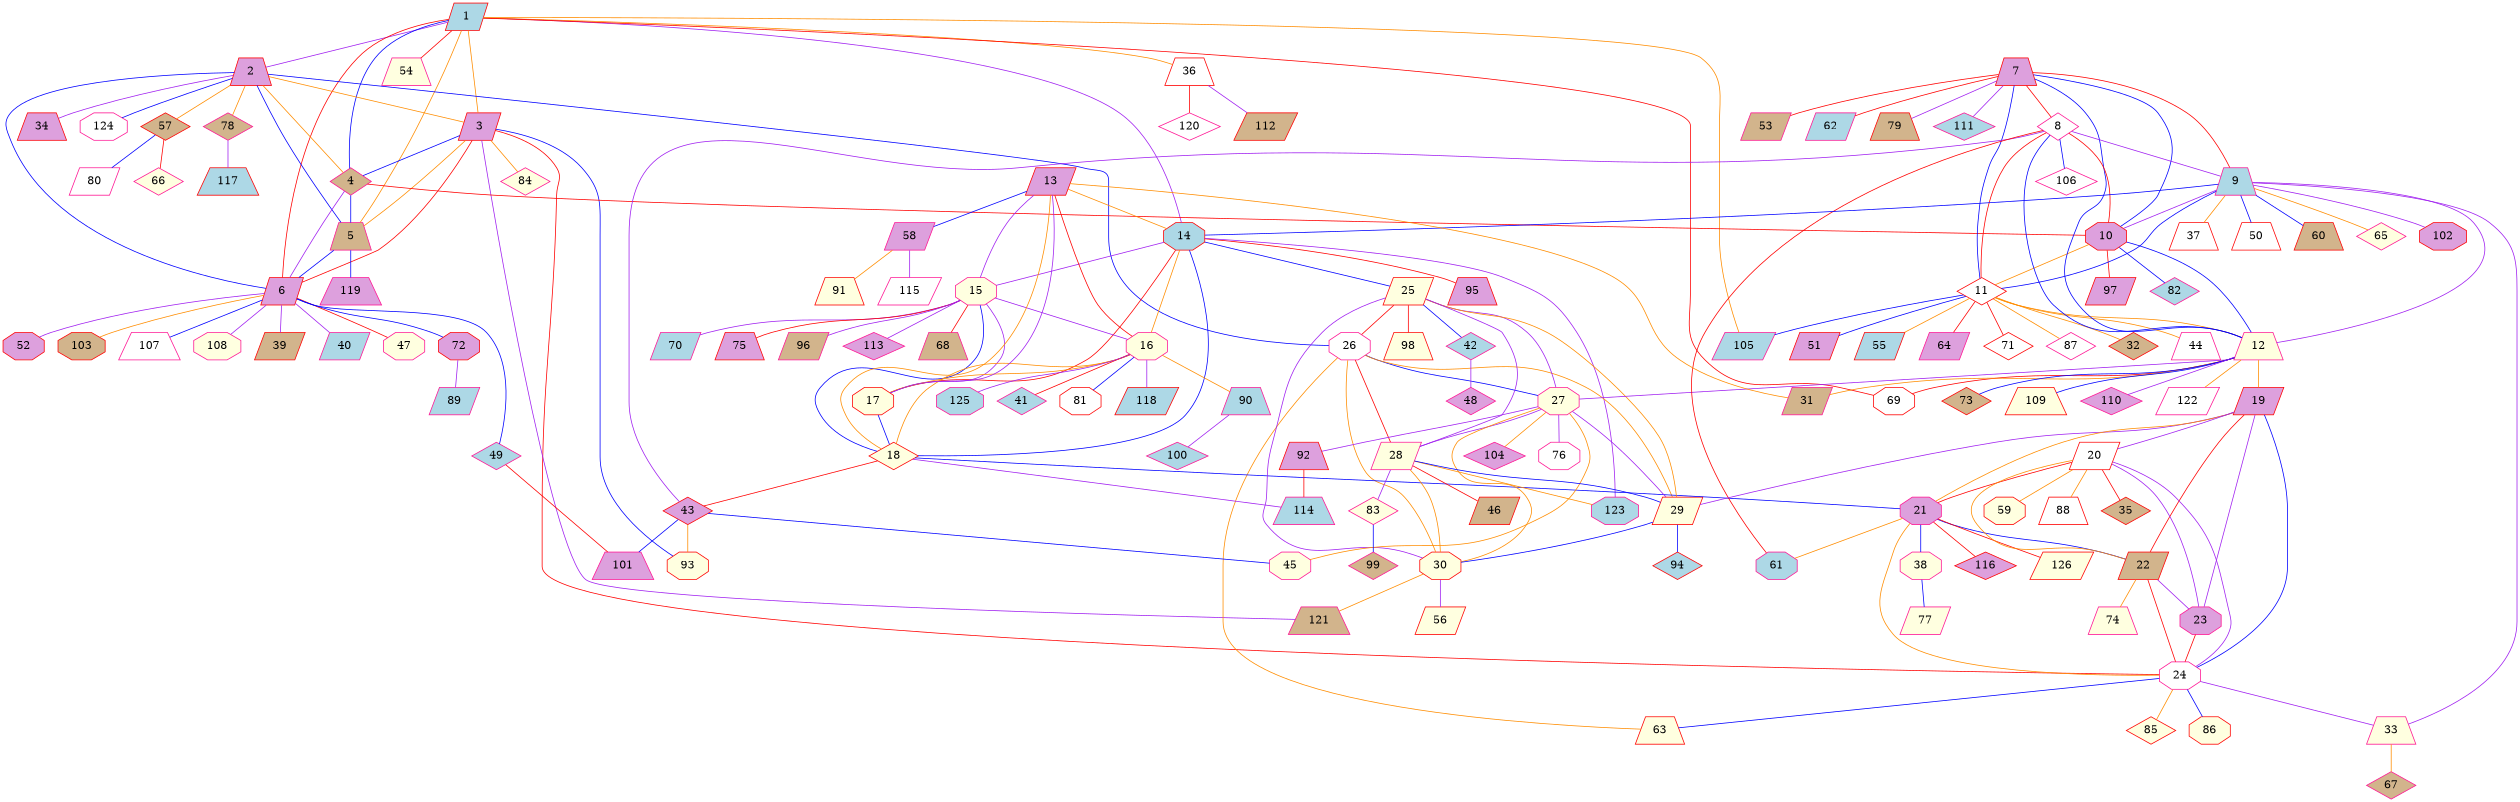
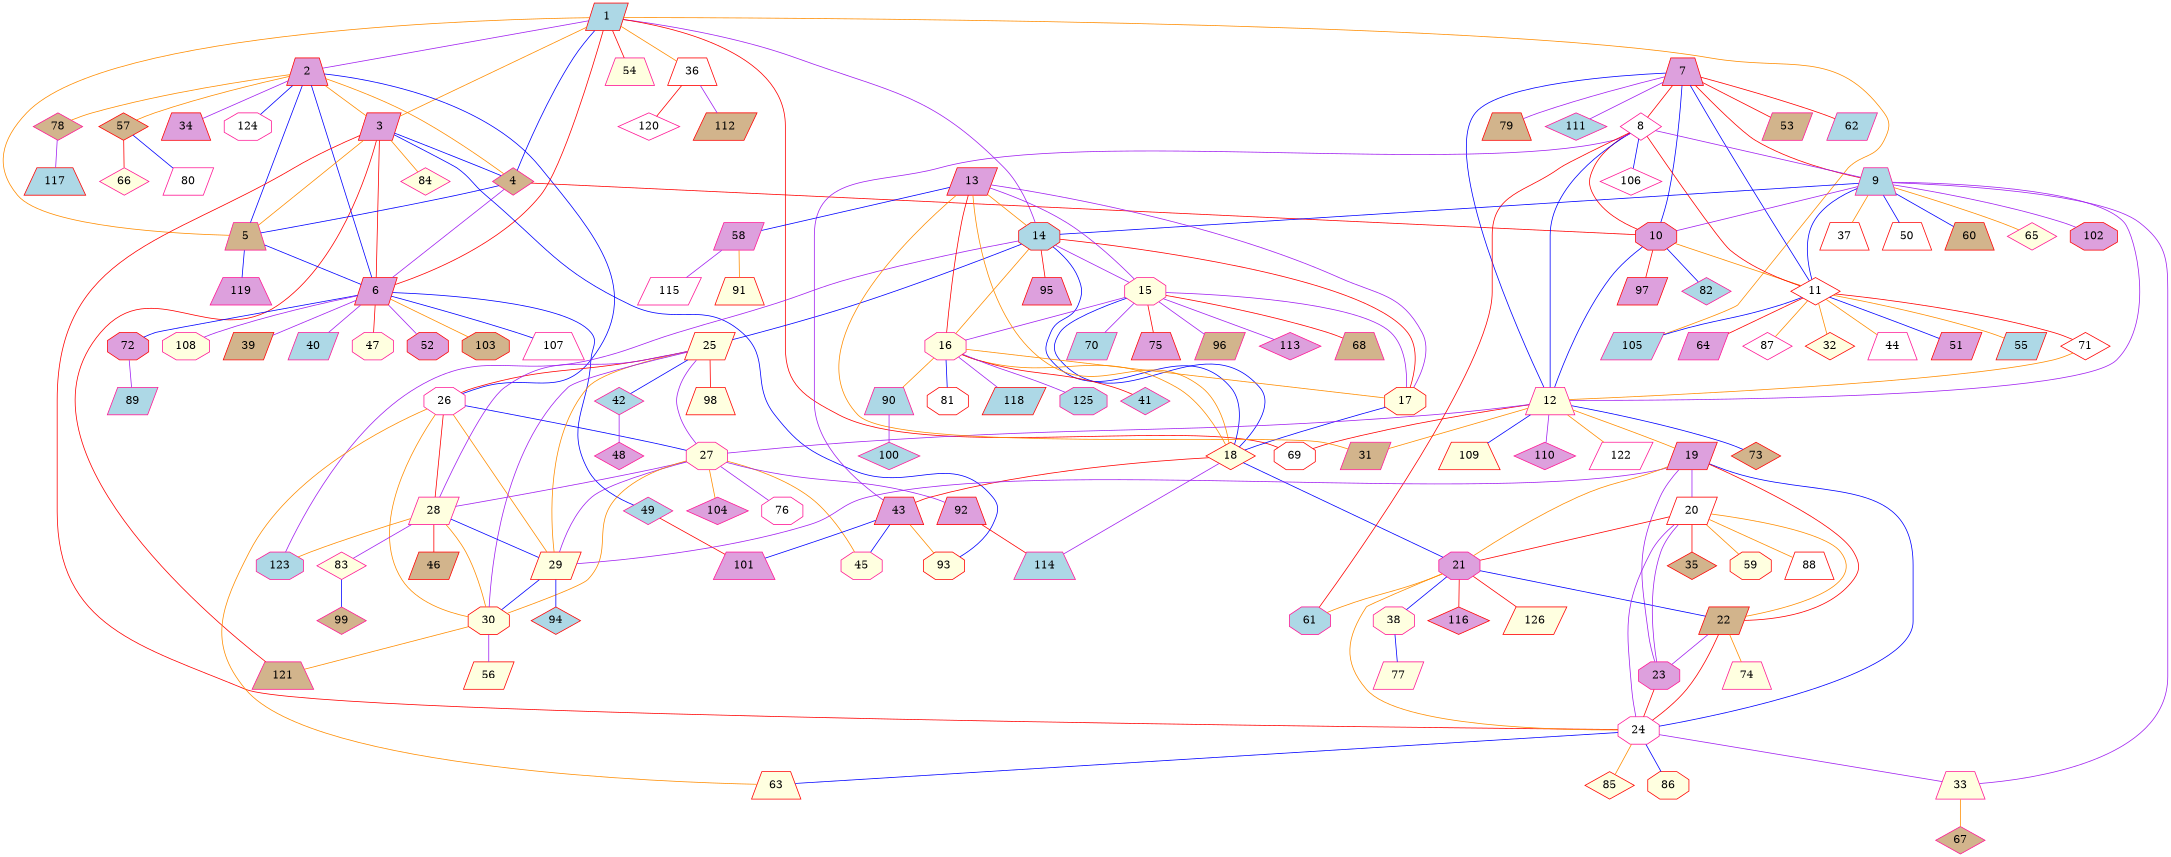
edge "11" -- "12": now "71" -- "12"
node "32": fillcolor tan -> lightyellow
node "43": shape diamond -> trapezium
edge "3" -- "121": color purple -> red
